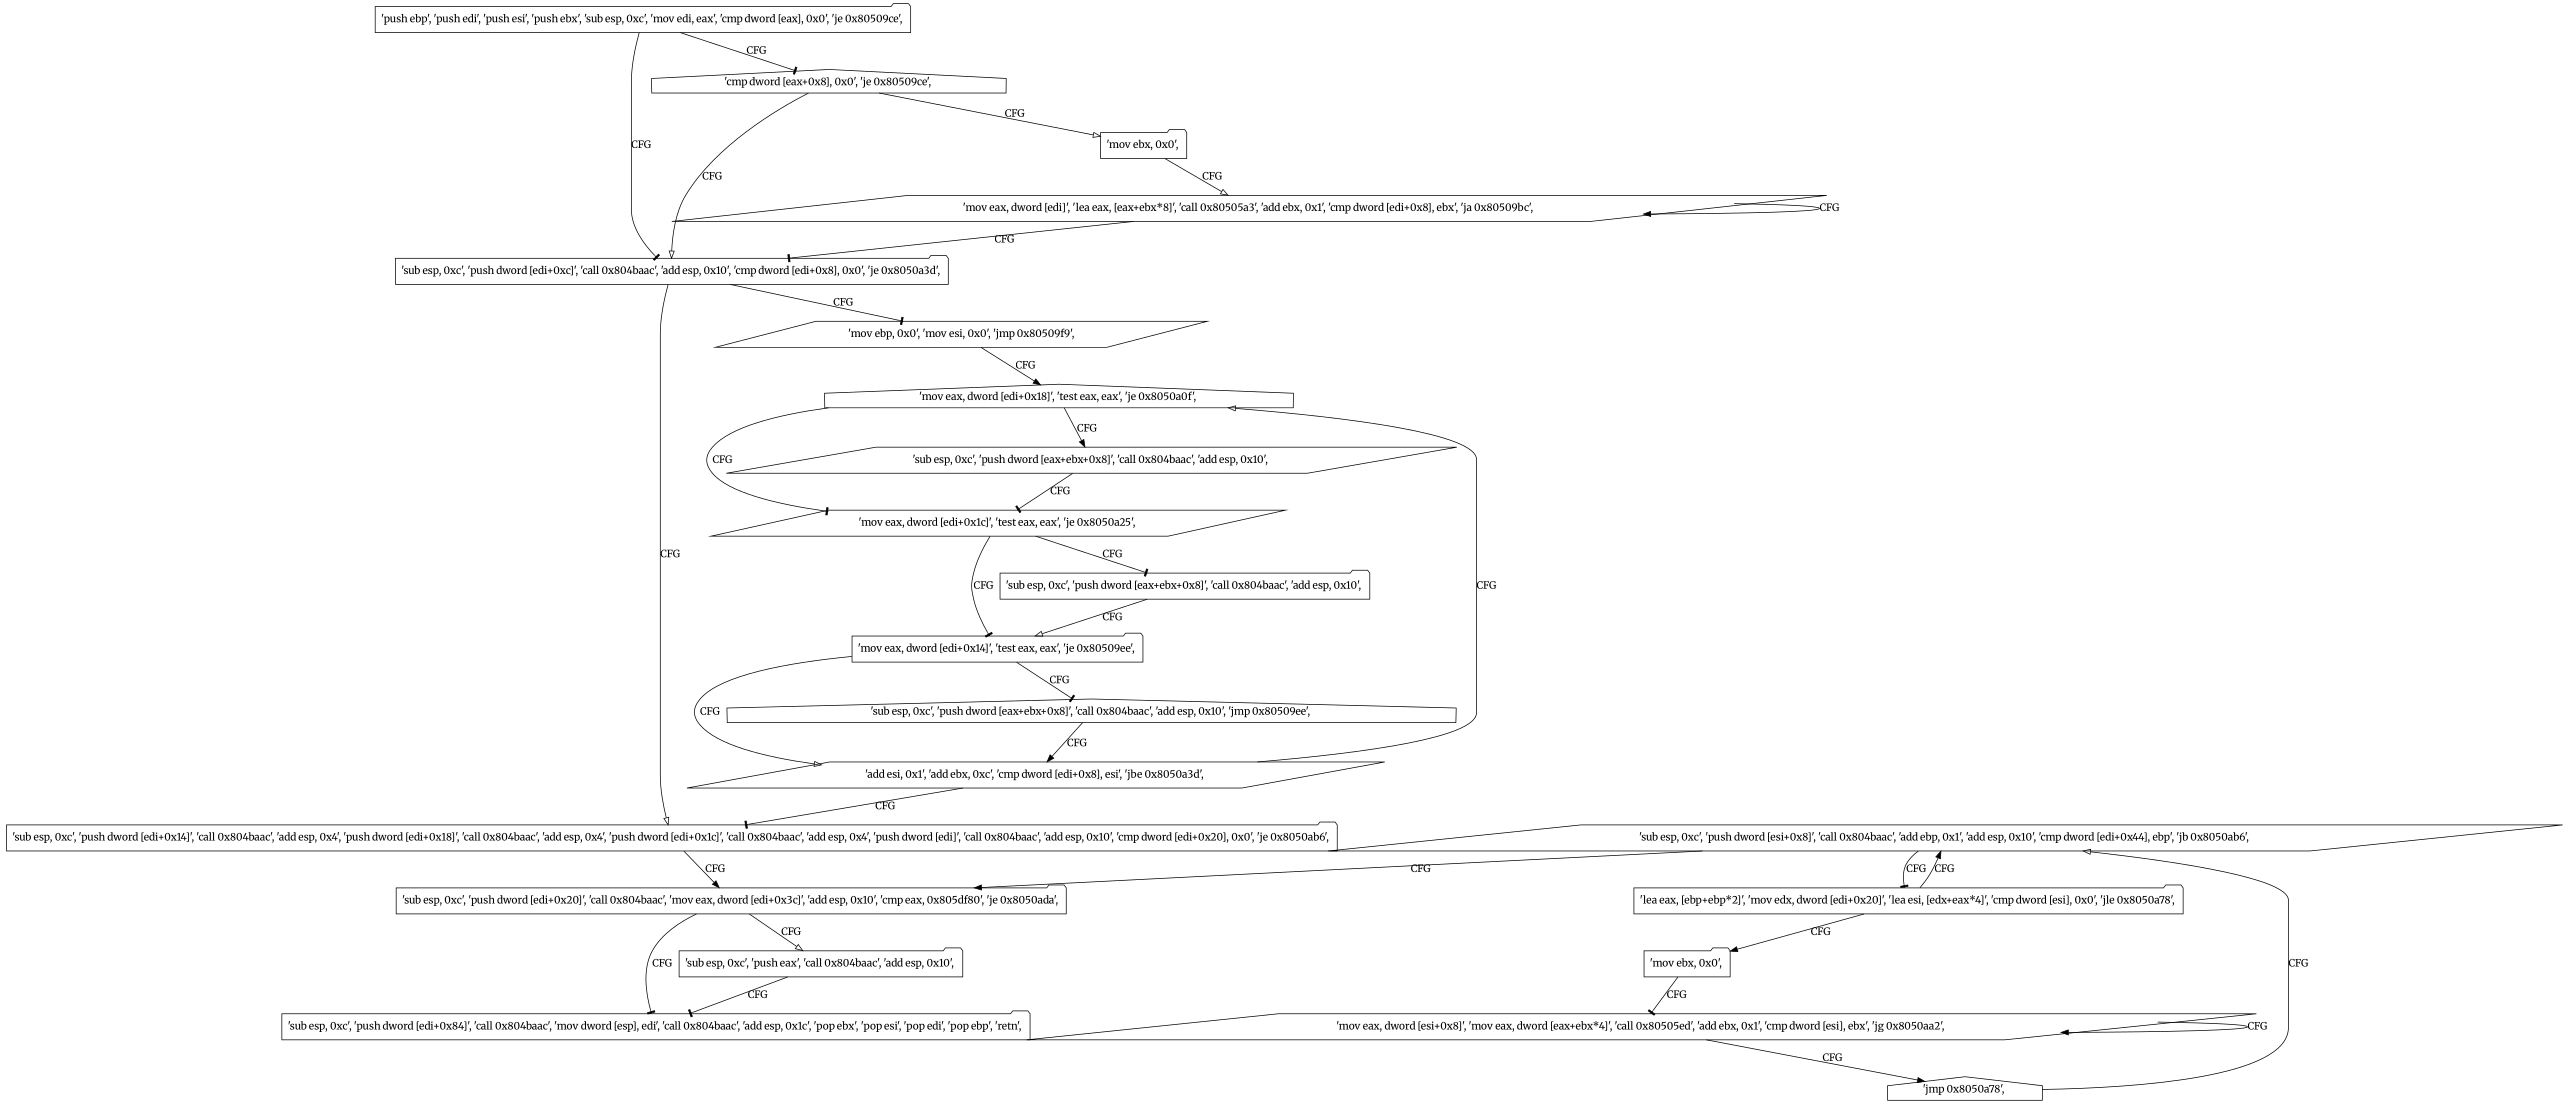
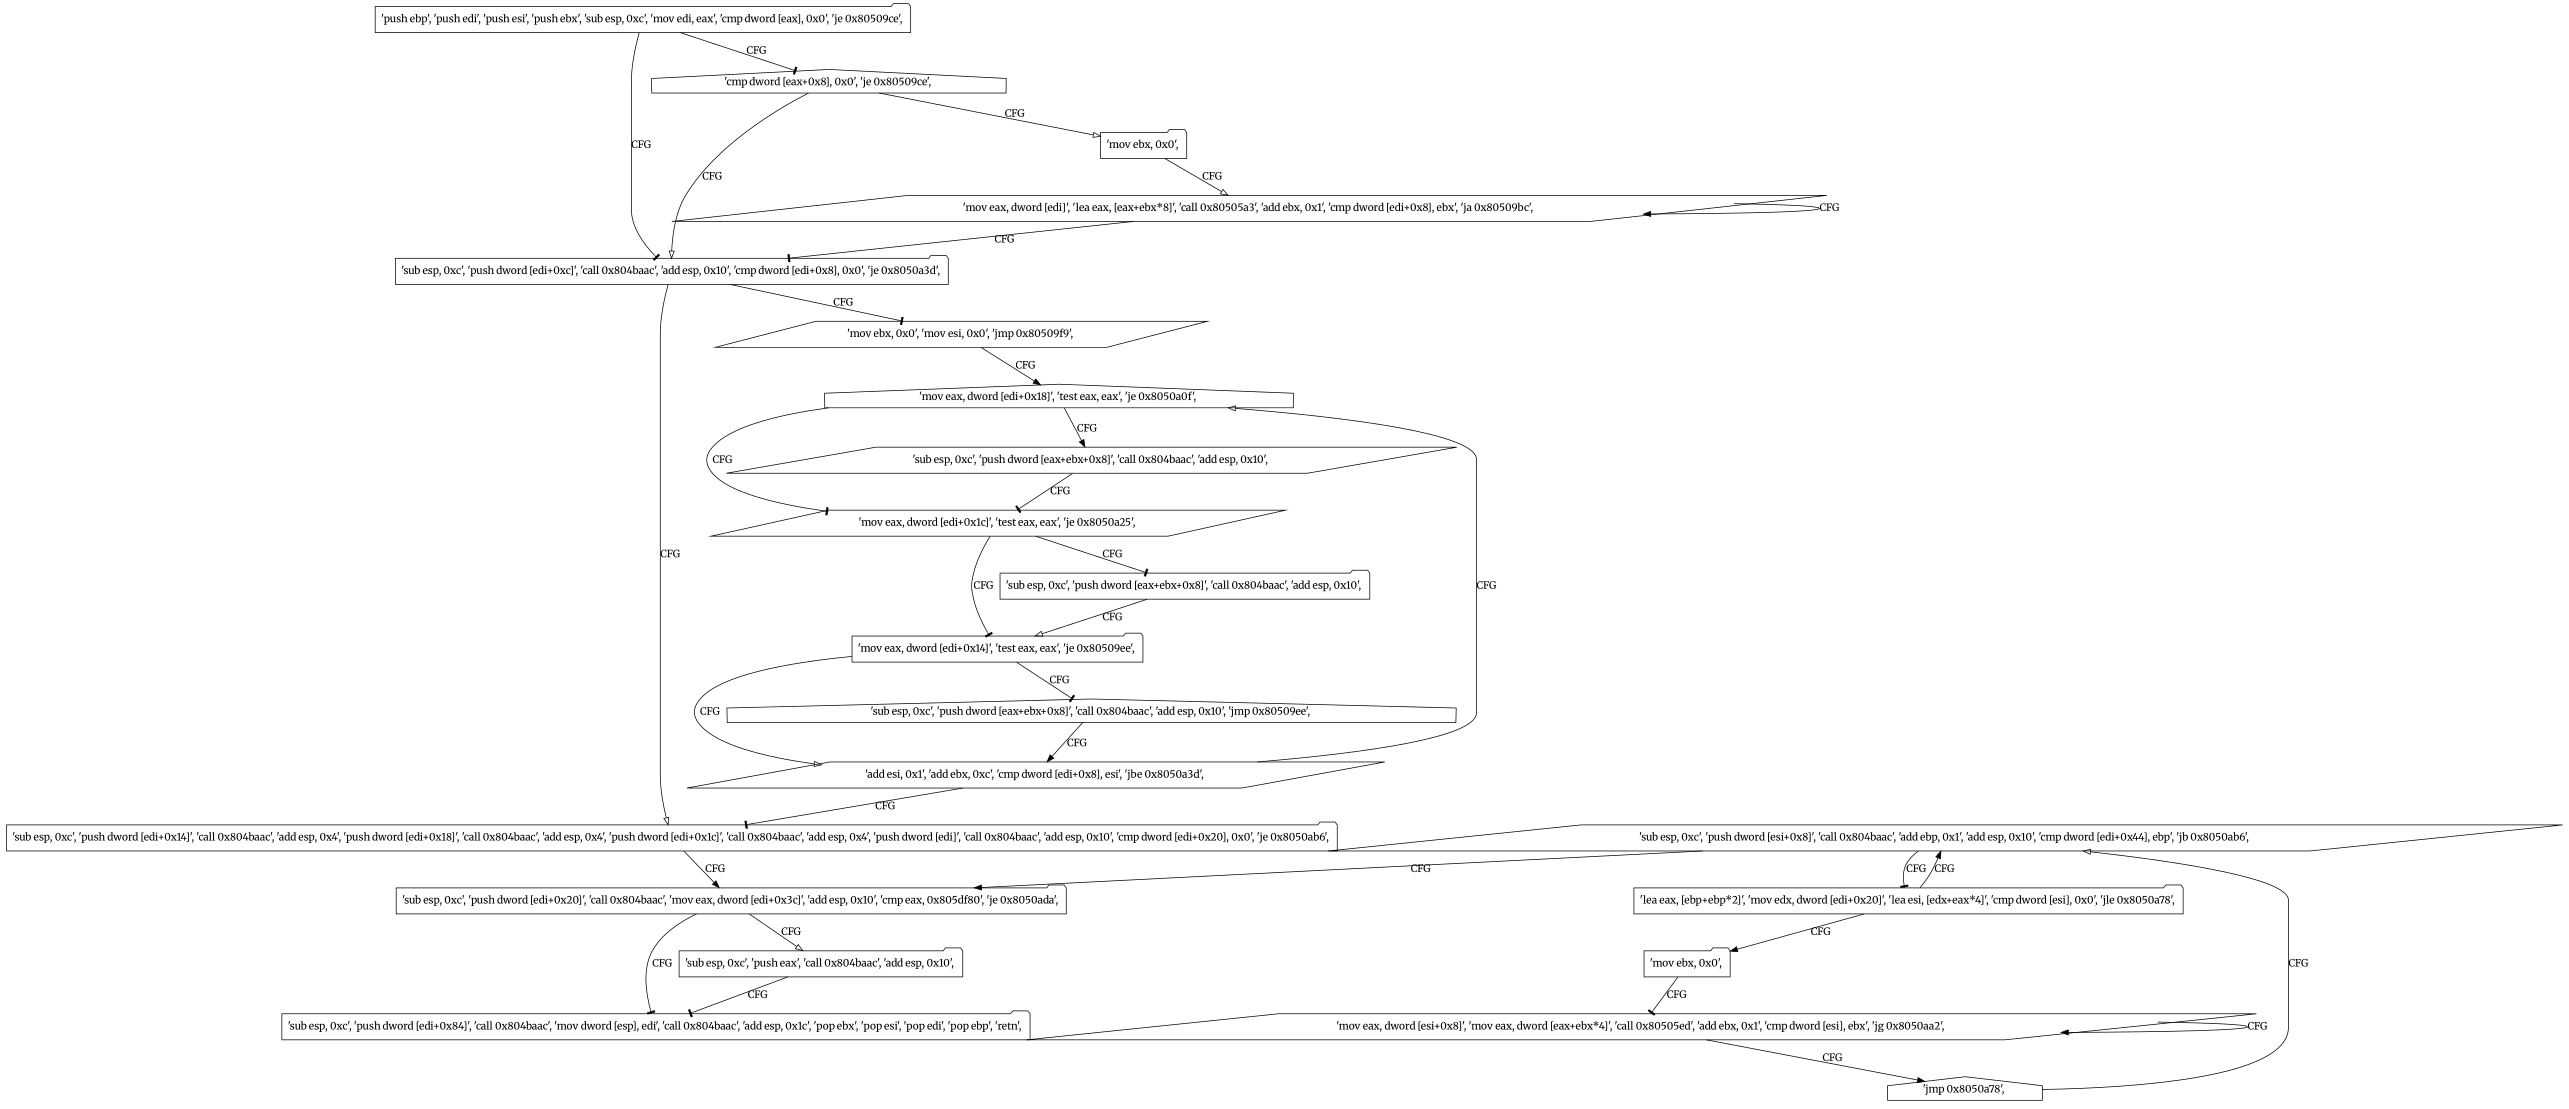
node "'mov ebp, 0x0', 'mov esi, 0x0', 'jmp 0x80509f9',": label "'mov ebp, 0x0', 'mov esi, 0x0', 'jmp 0x80509f9'," -> "'mov ebx, 0x0', 'mov esi, 0x0', 'jmp 0x80509f9',"
